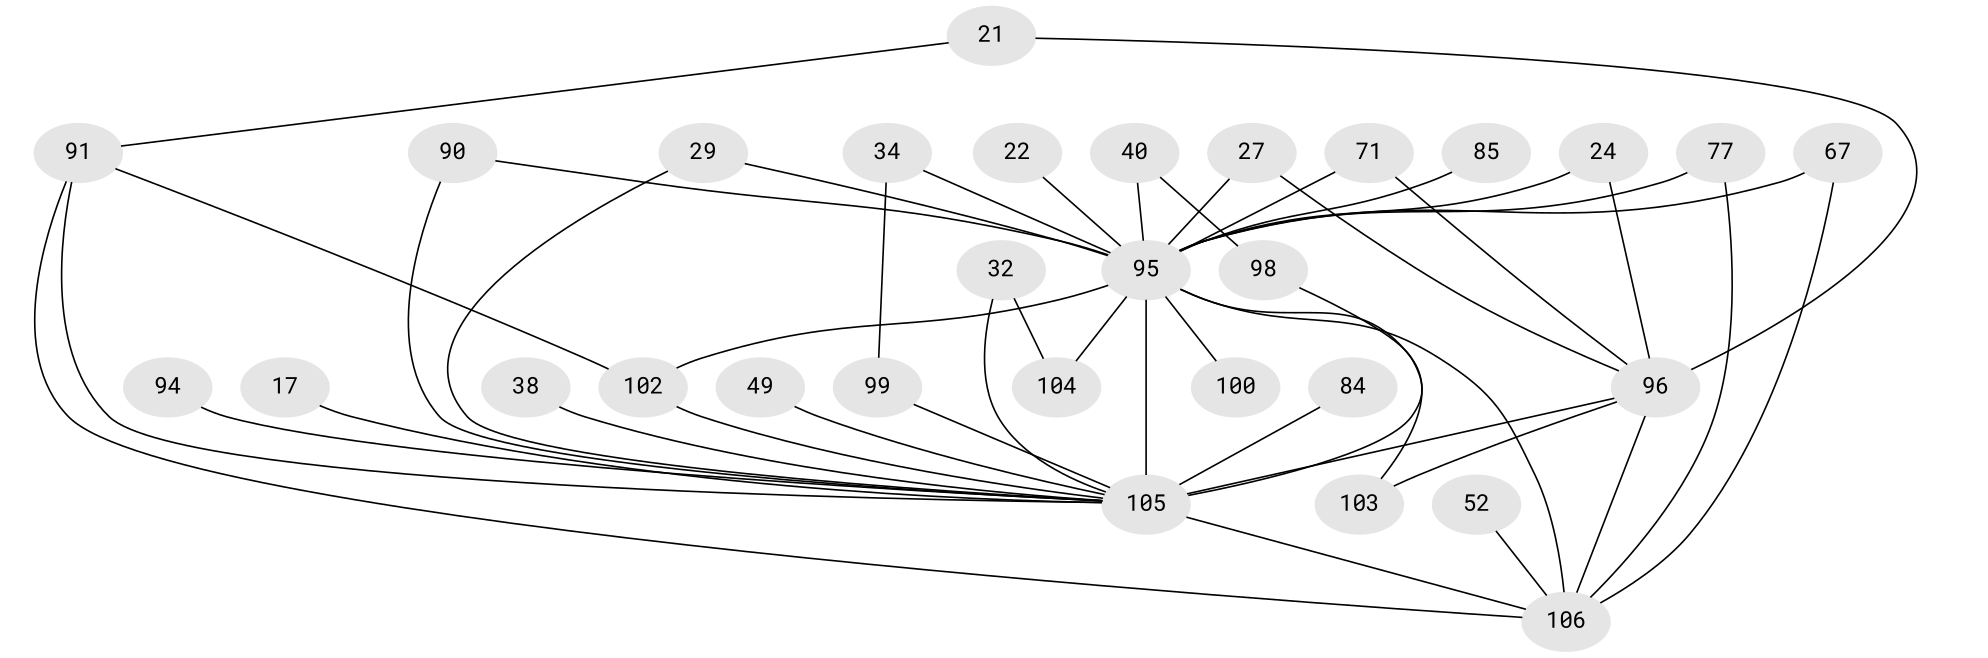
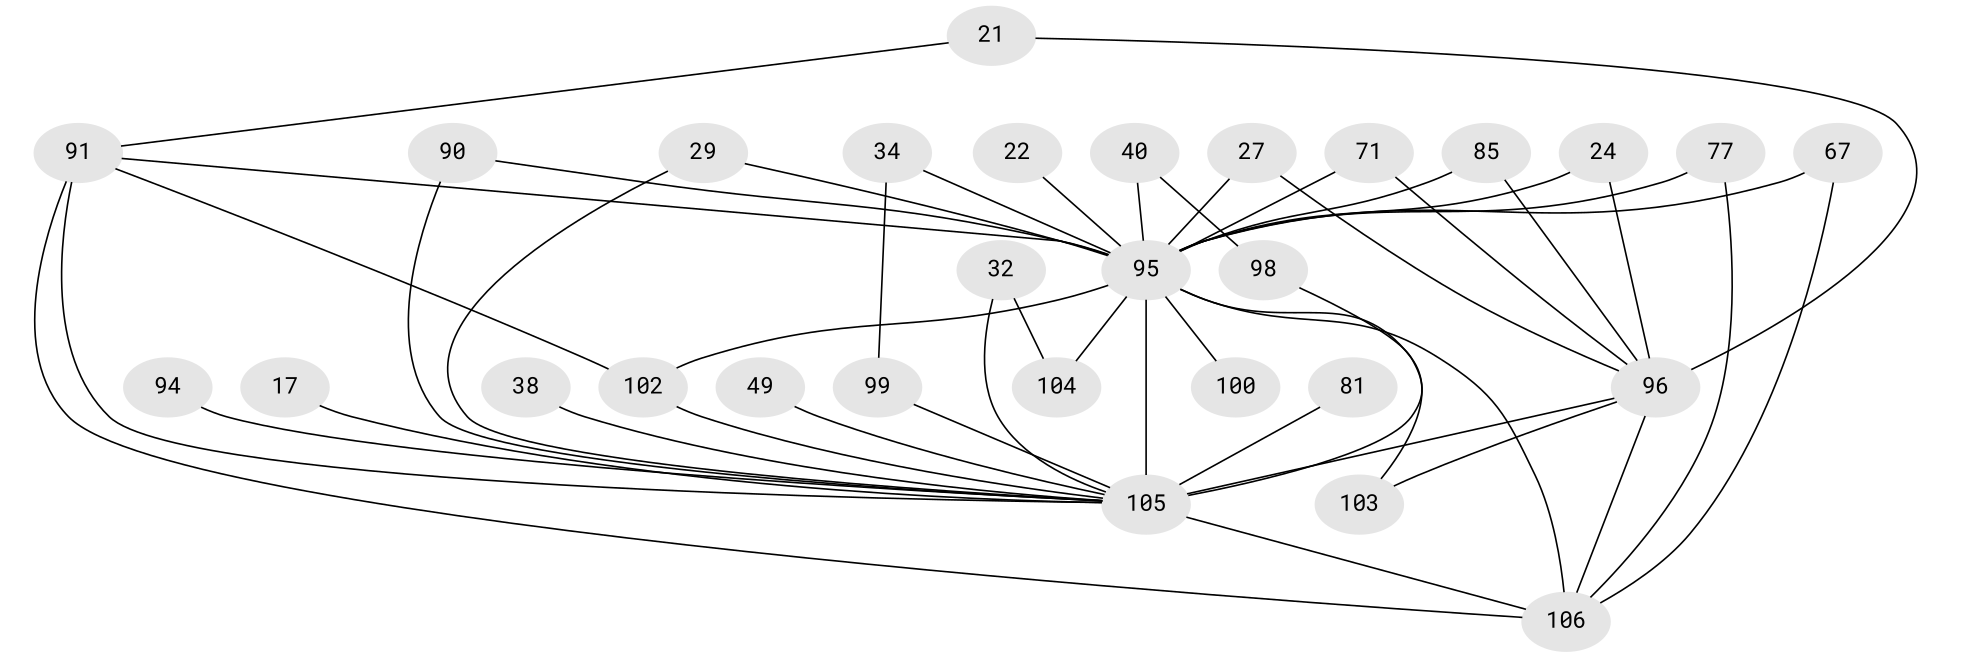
edge "91" -- "95": added
edge "85" -- "96": added
node "84": label "84" -> "81"
node "52": removed
